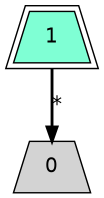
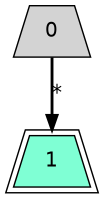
edge "1" -> "0": reversed
